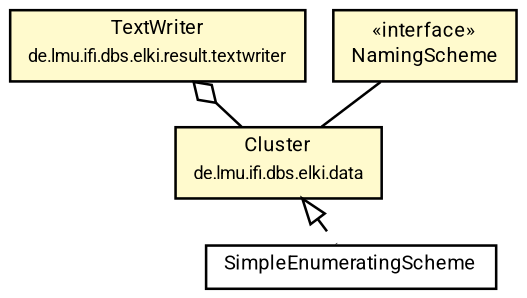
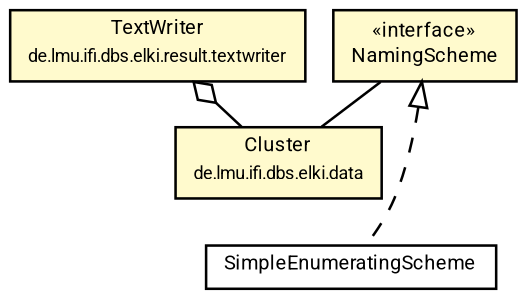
edge "SimpleEnumeratingScheme" -> "Cluster": now "SimpleEnumeratingScheme" -> "NamingScheme"
